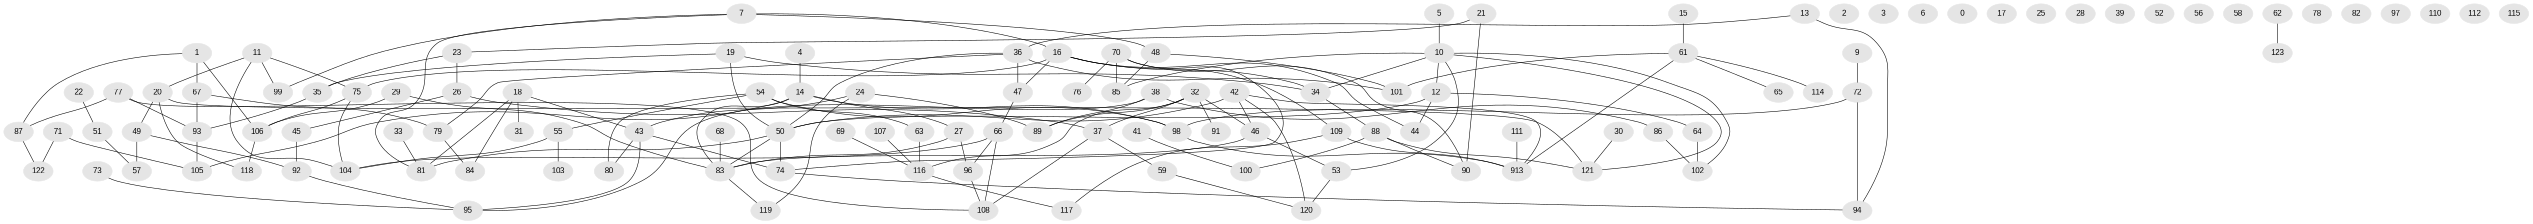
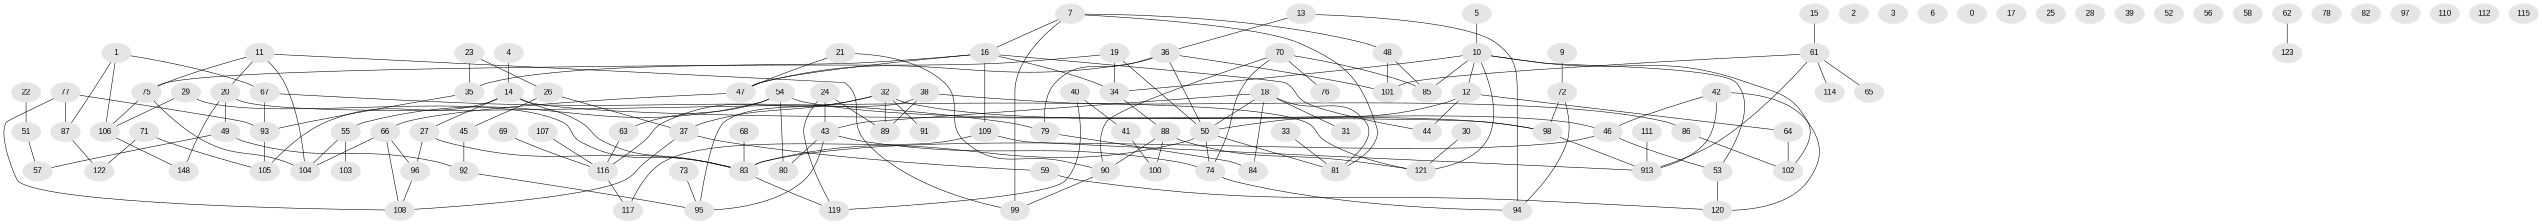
edge "21" -- "23": now "21" -- "47"
node "40": added
edge "42" -- "50": now "18" -- "50"
node "118": label "118" -> "148"
edge "90" -- "99": added
